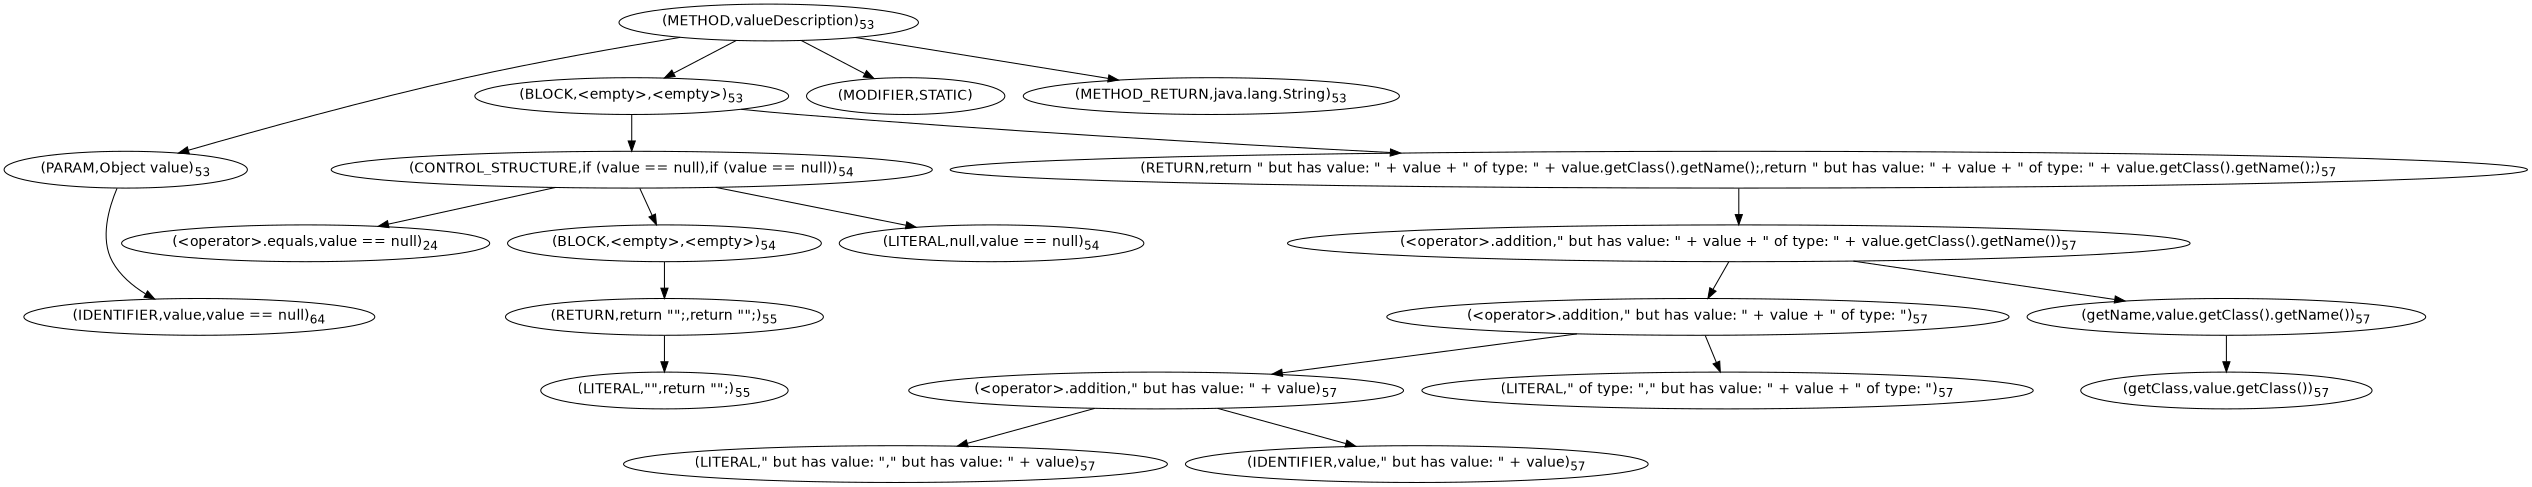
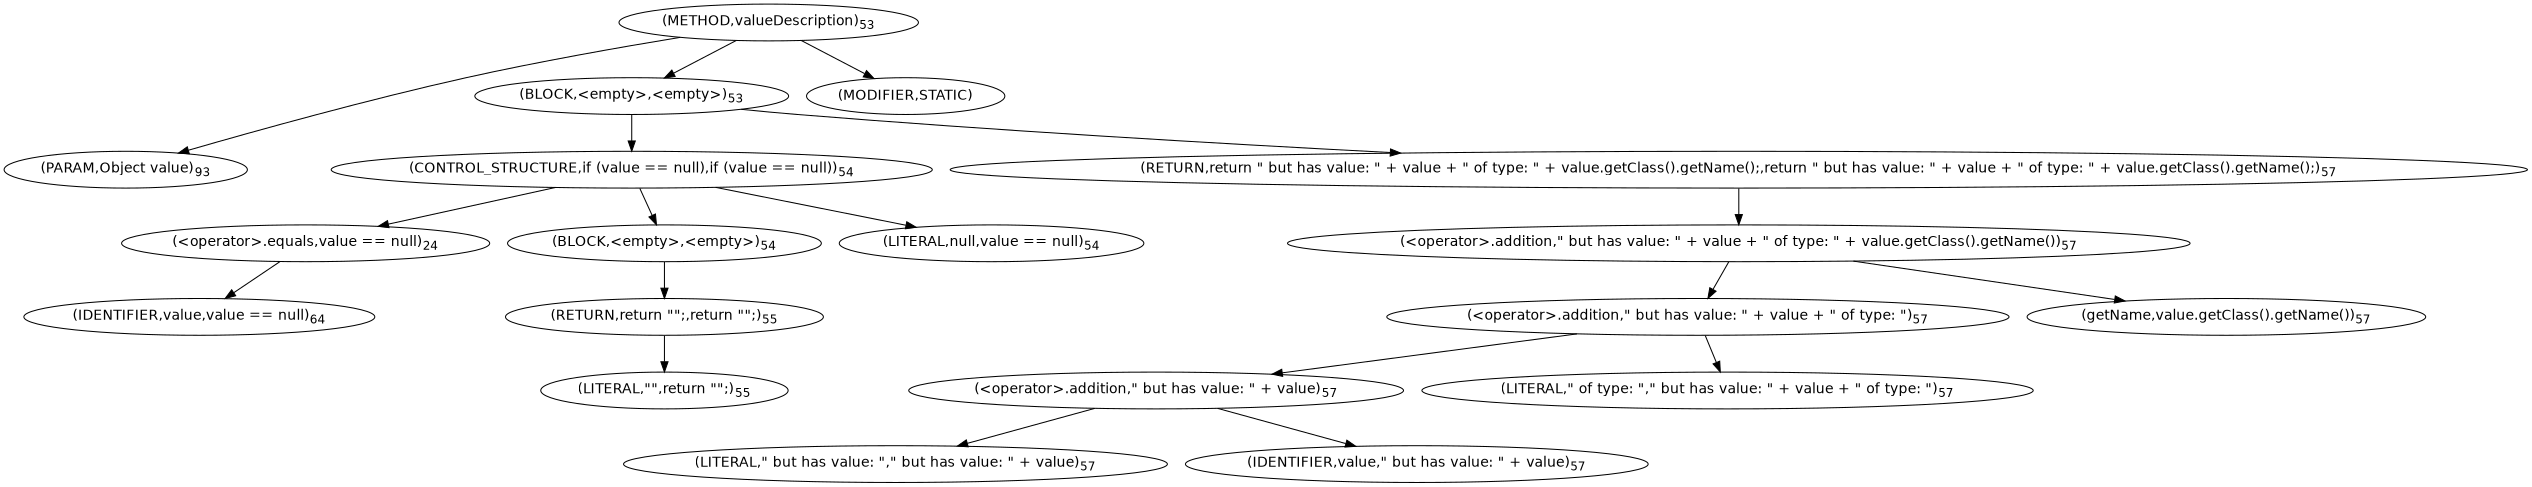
node "(METHOD_RETURN,java.lang.String)": removed
node "(PARAM,Object value)": text "53" -> "93"
edge "(PARAM,Object value)" -> "(IDENTIFIER,value,value == null)": now "(<operator>.equals,value == null)" -> "(IDENTIFIER,value,value == null)"
node "(getClass,value.getClass())": removed
